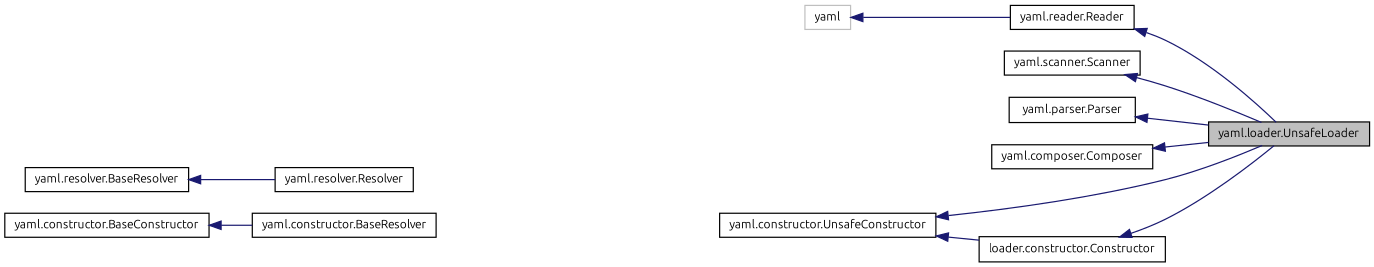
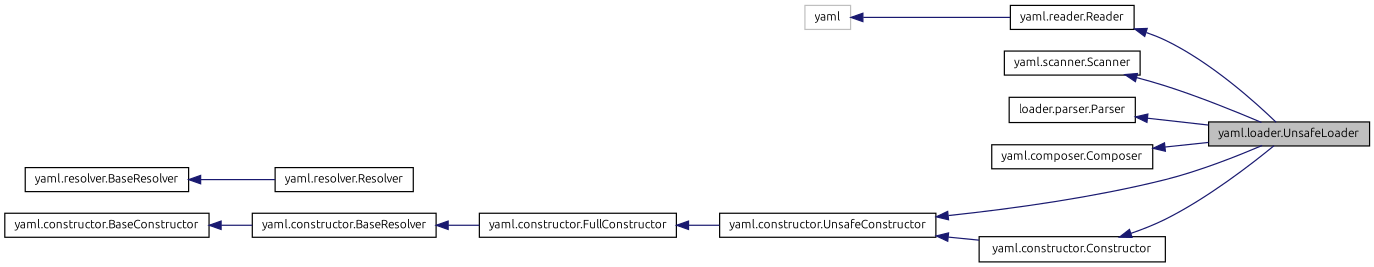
node "yaml.parser.Parser": label "yaml.parser.Parser" -> "loader.parser.Parser"
node "yaml.constructor.FullConstructor": added
node "loader.constructor.Constructor": label "loader.constructor.Constructor" -> "yaml.constructor.Constructor"
